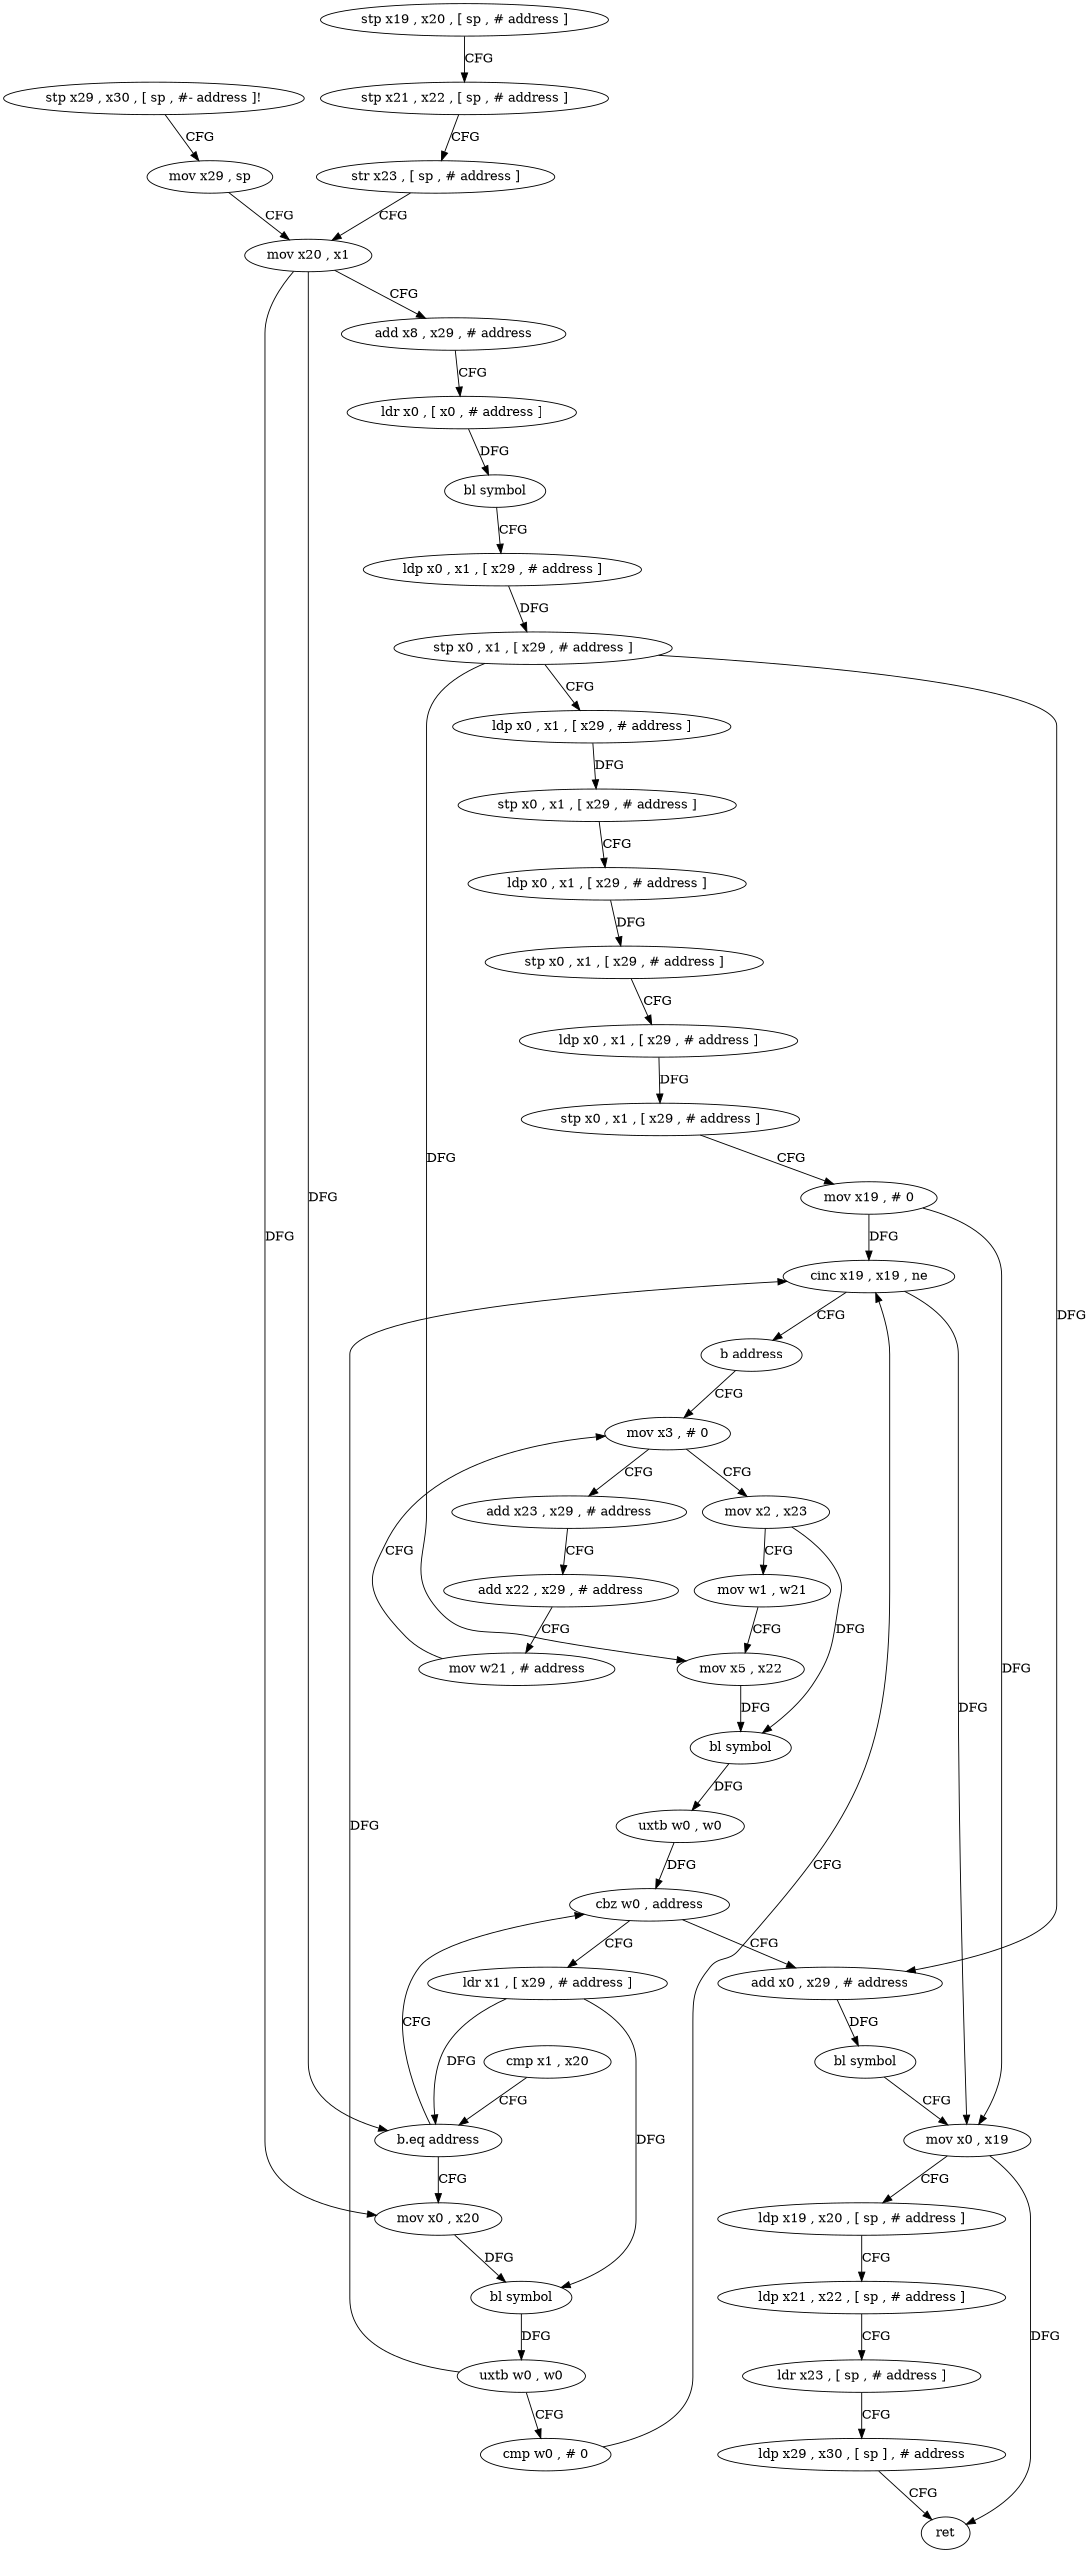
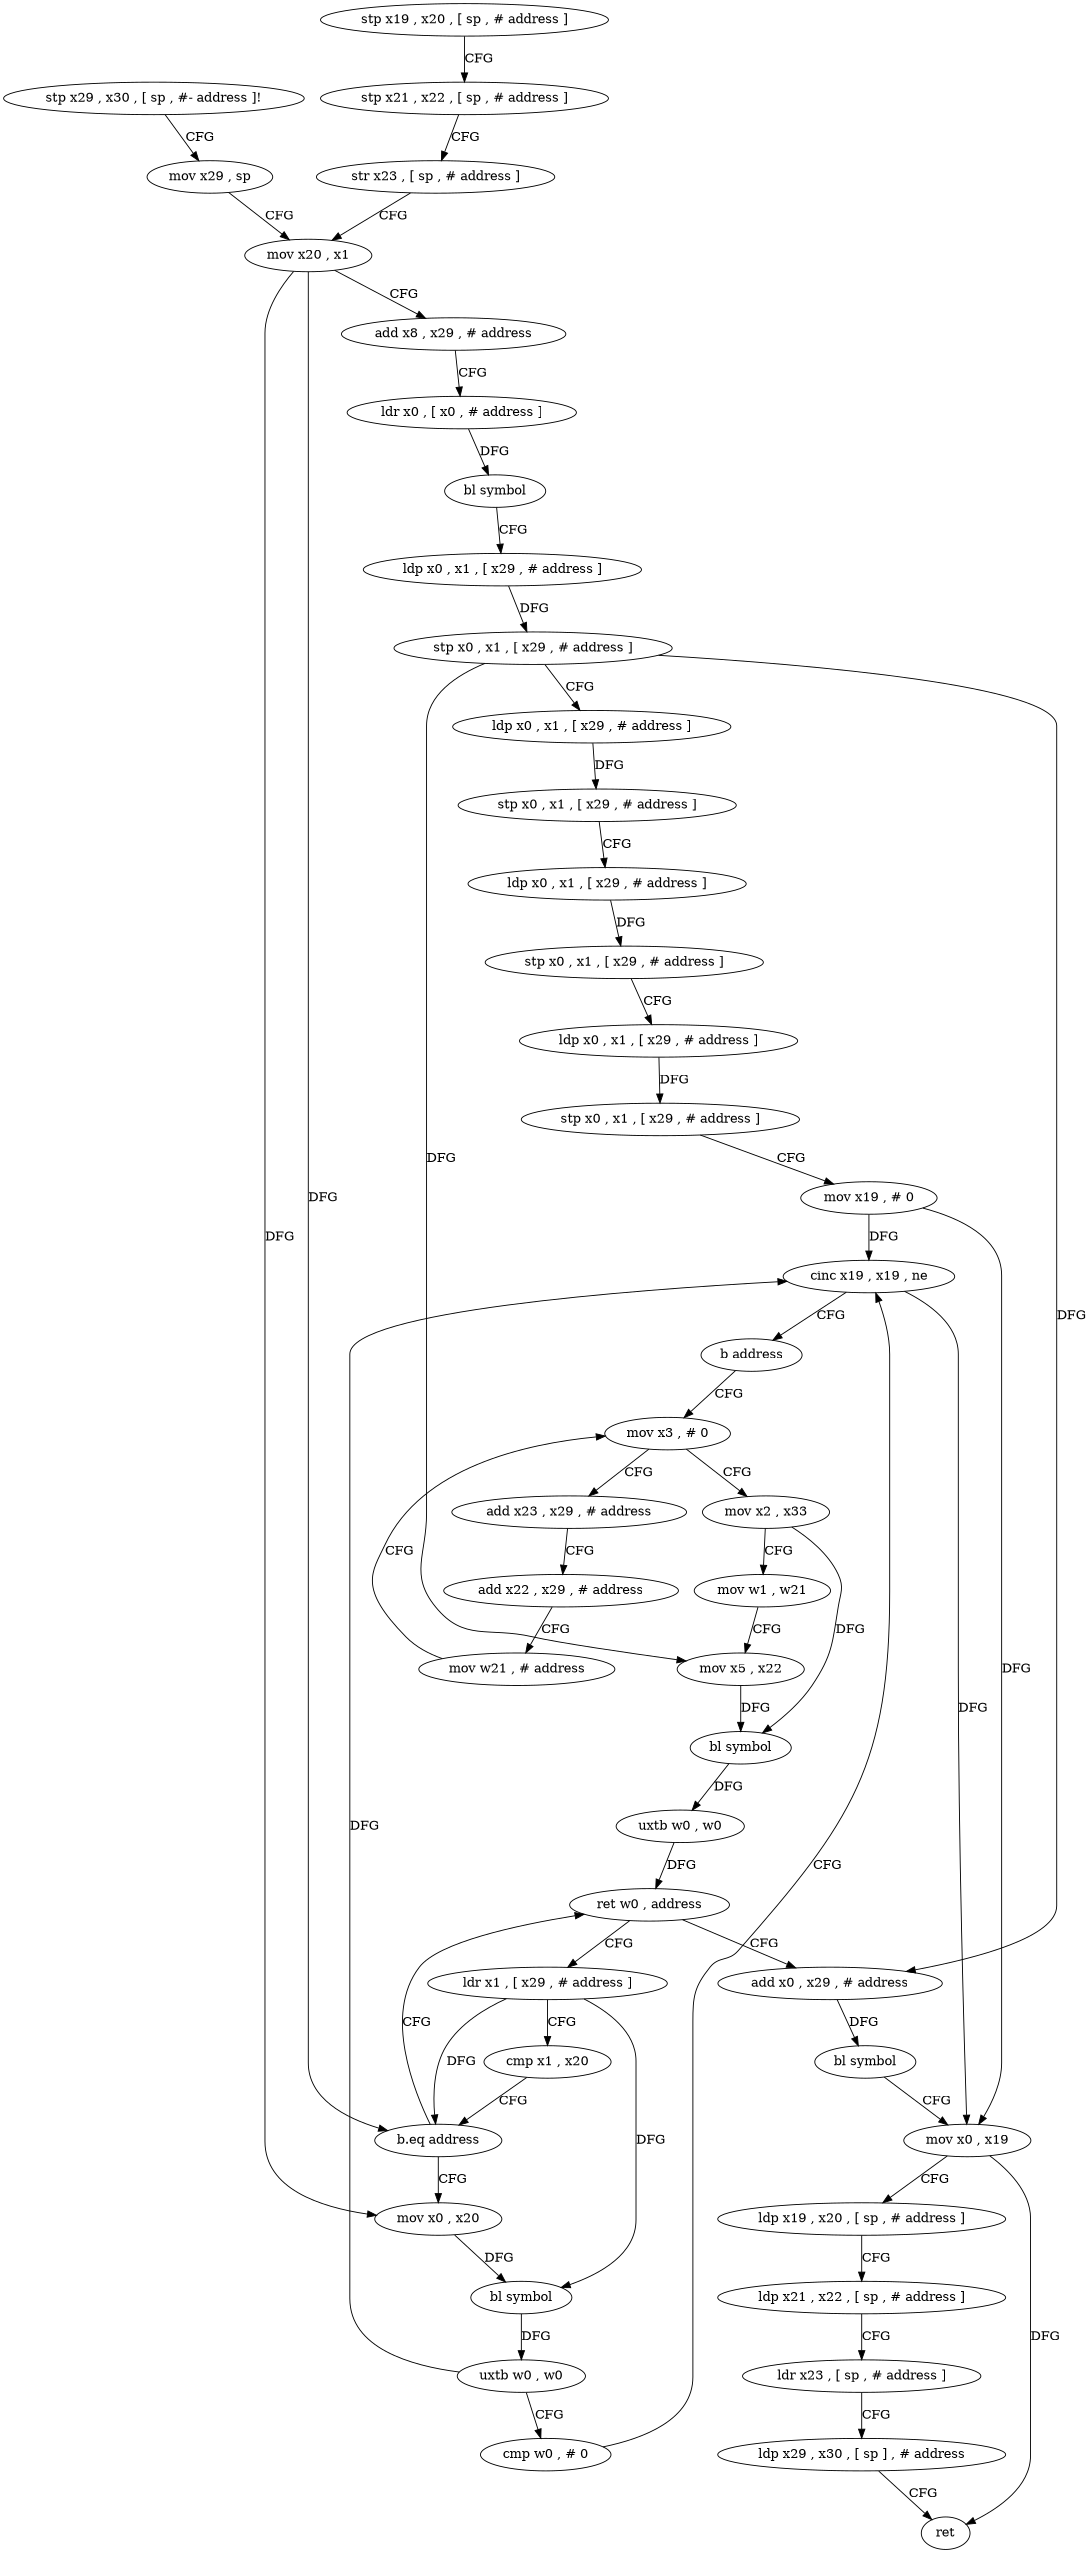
node "mov x2 , x23": label "mov x2 , x23" -> "mov x2 , x33"
node "cbz w0 , address": label "cbz w0 , address" -> "ret w0 , address"
edge "ldr x1 , [ x29 , # address ]" -> "cmp x1 , x20": added, label "CFG"
